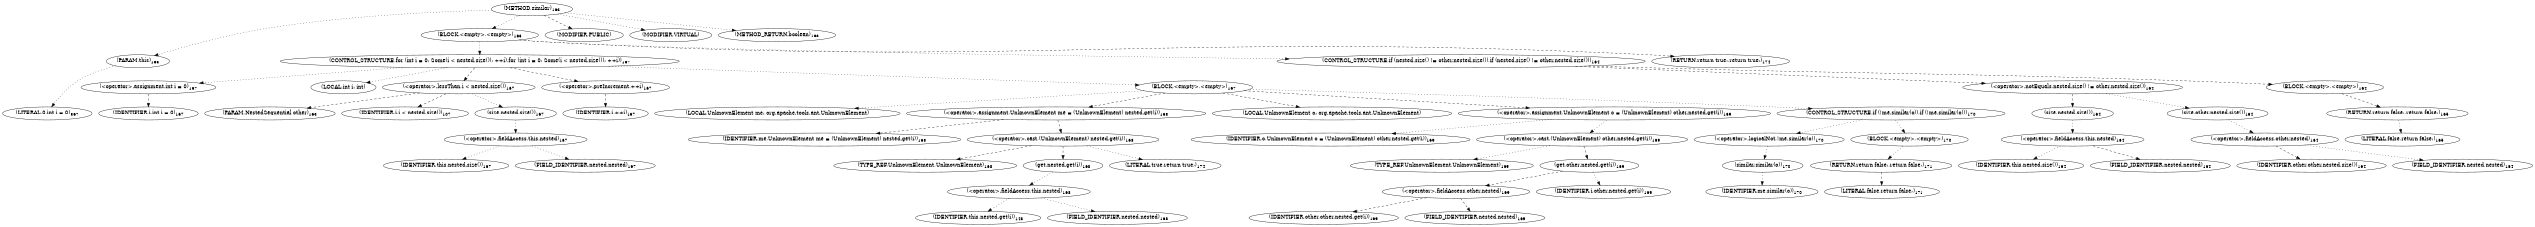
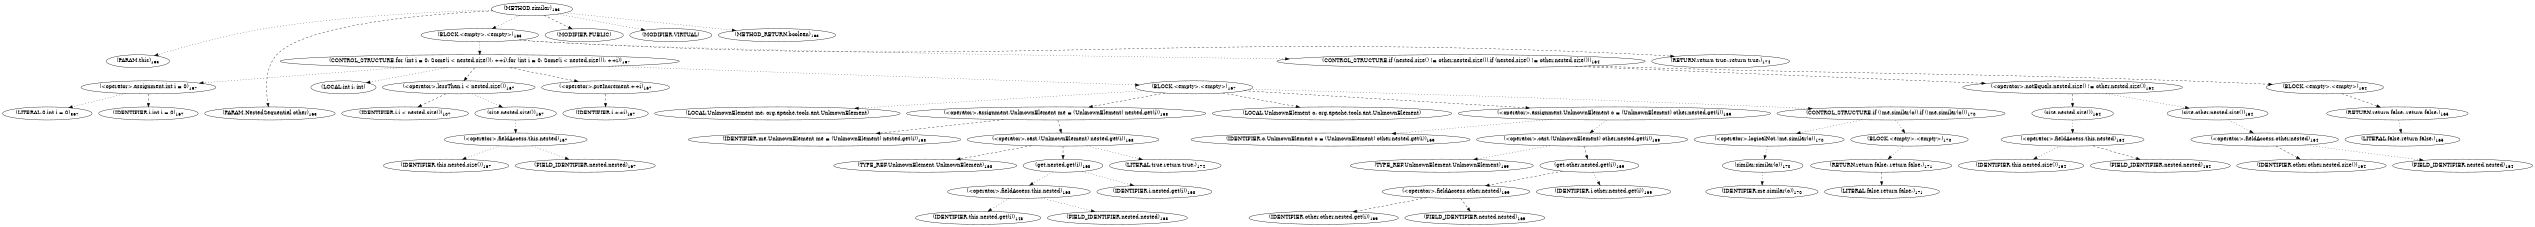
edge "(PARAM,this)" -> "(LITERAL,0,int i = 0)": now "(<operator>.assignment,int i = 0)" -> "(LITERAL,0,int i = 0)"
edge "(<operator>.lessThan,i < nested.size())" -> "(PARAM,NestedSequential other)": now "(METHOD,similar)" -> "(PARAM,NestedSequential other)"
node "(IDENTIFIER,i,nested.get(i))": added
